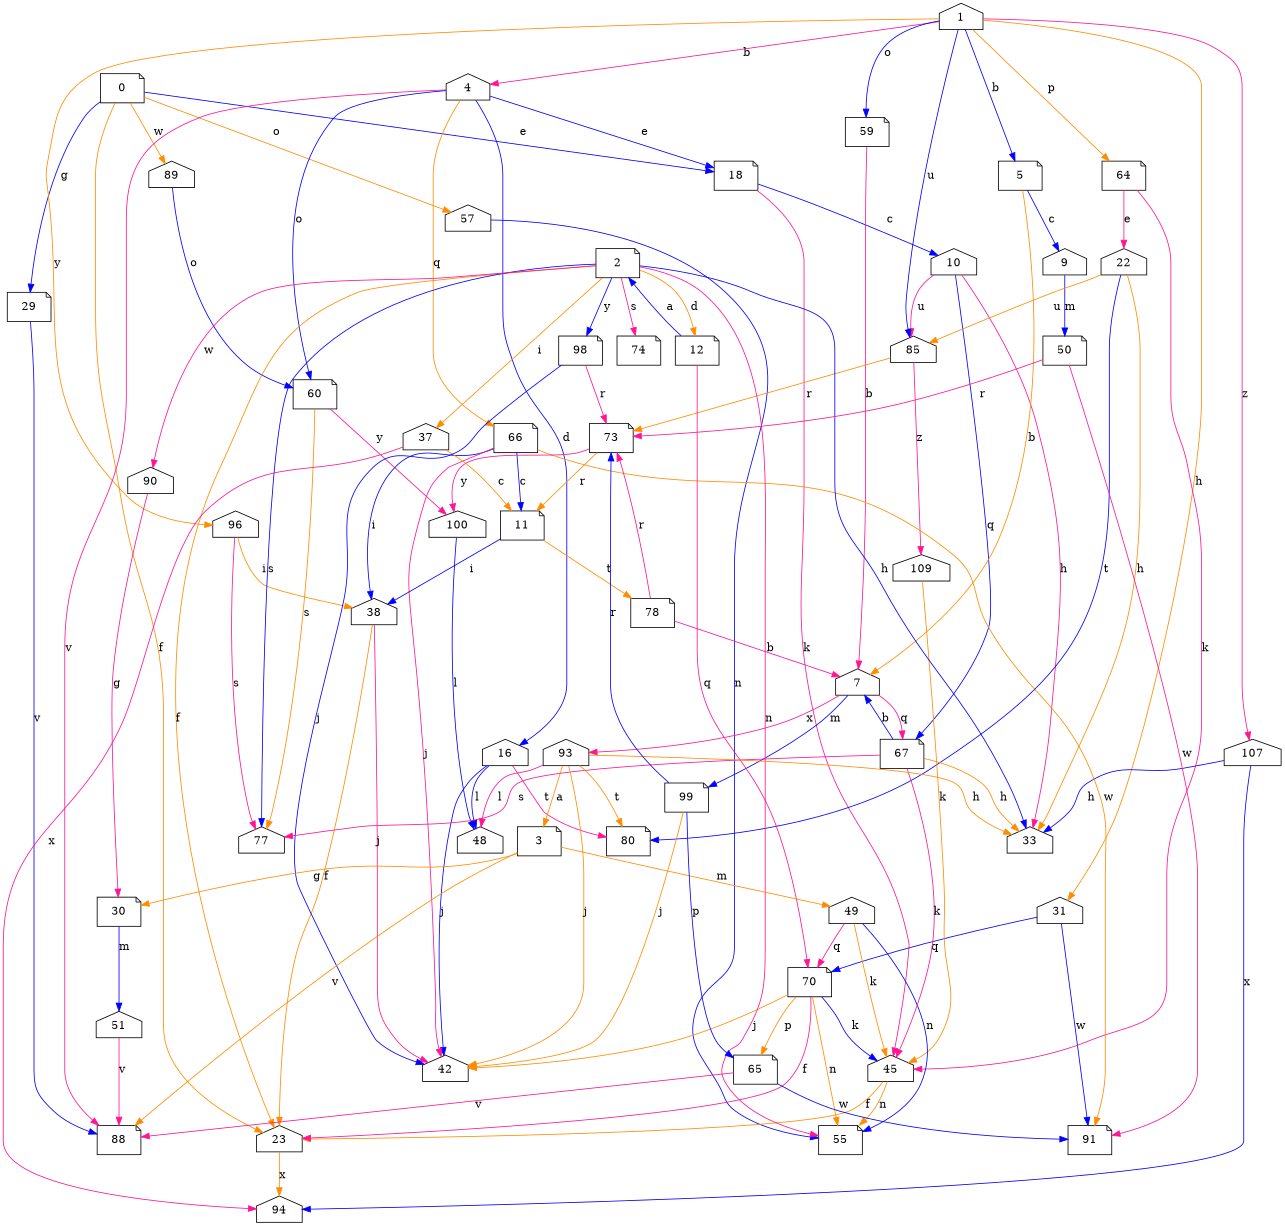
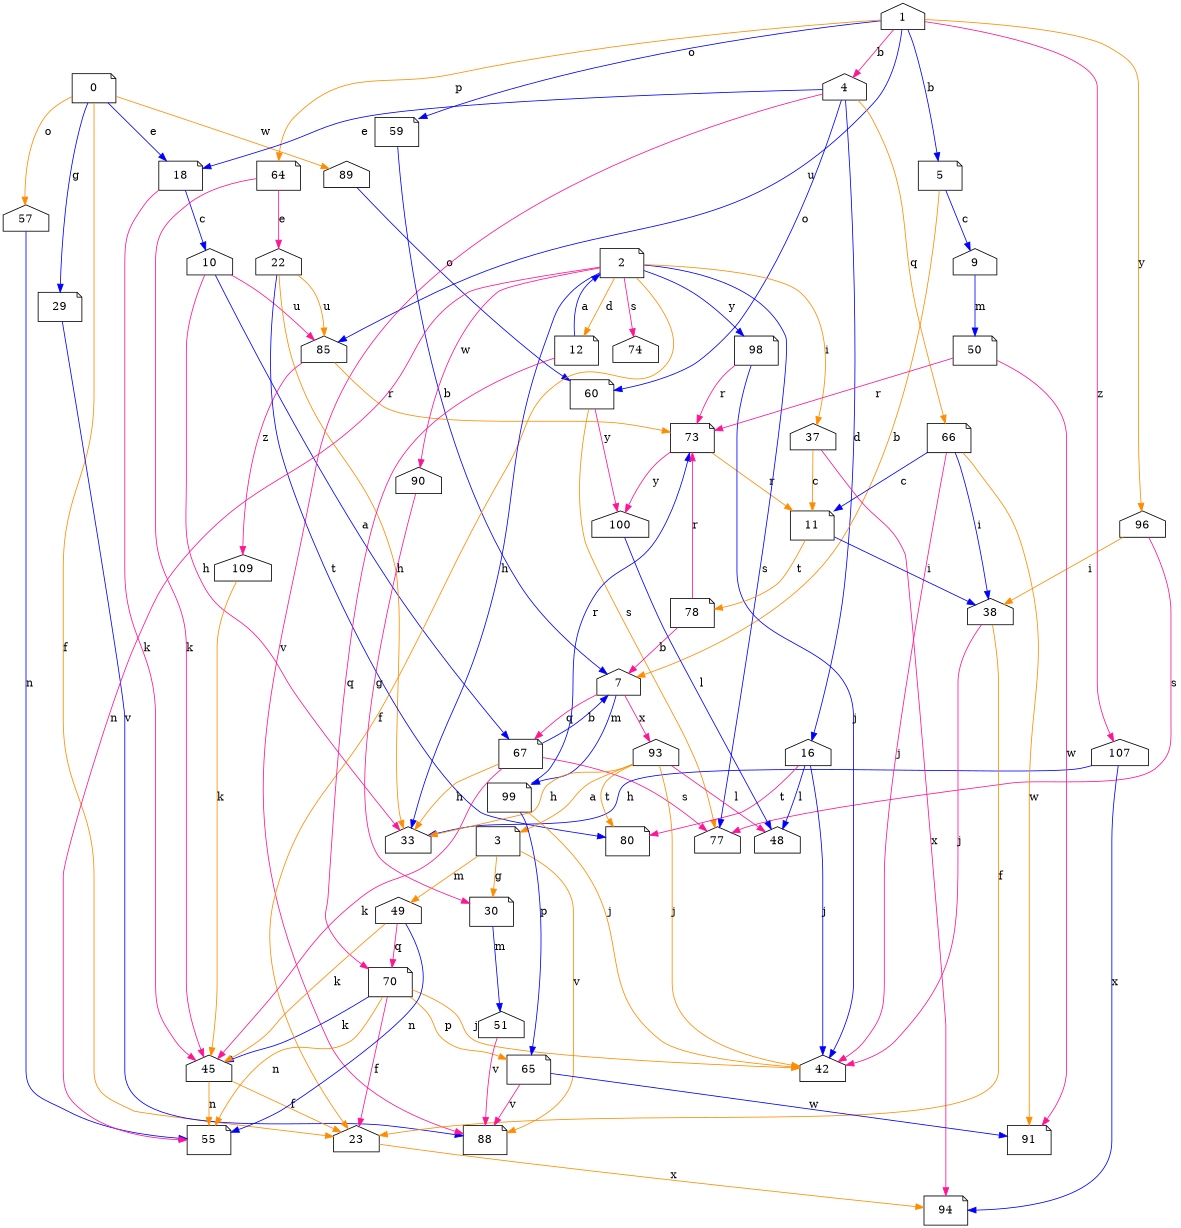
node "74": shape note -> house
edge "59" -> "7": color deeppink -> blue
edge "10" -> "67": label "q" -> "a"
node "31": removed
node "94": shape house -> note
